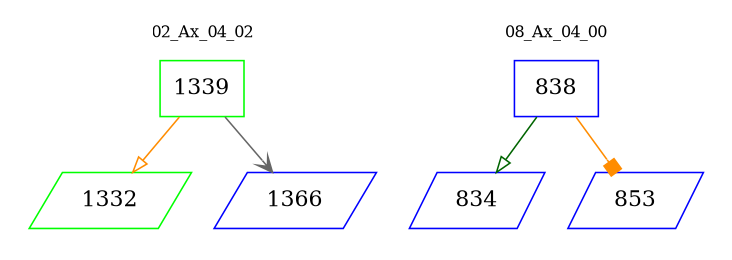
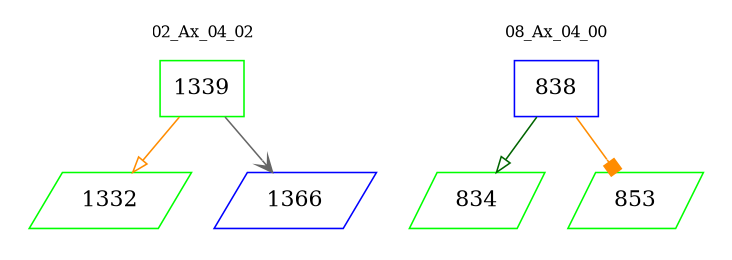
node "834": color blue -> green
node "853": color blue -> green
